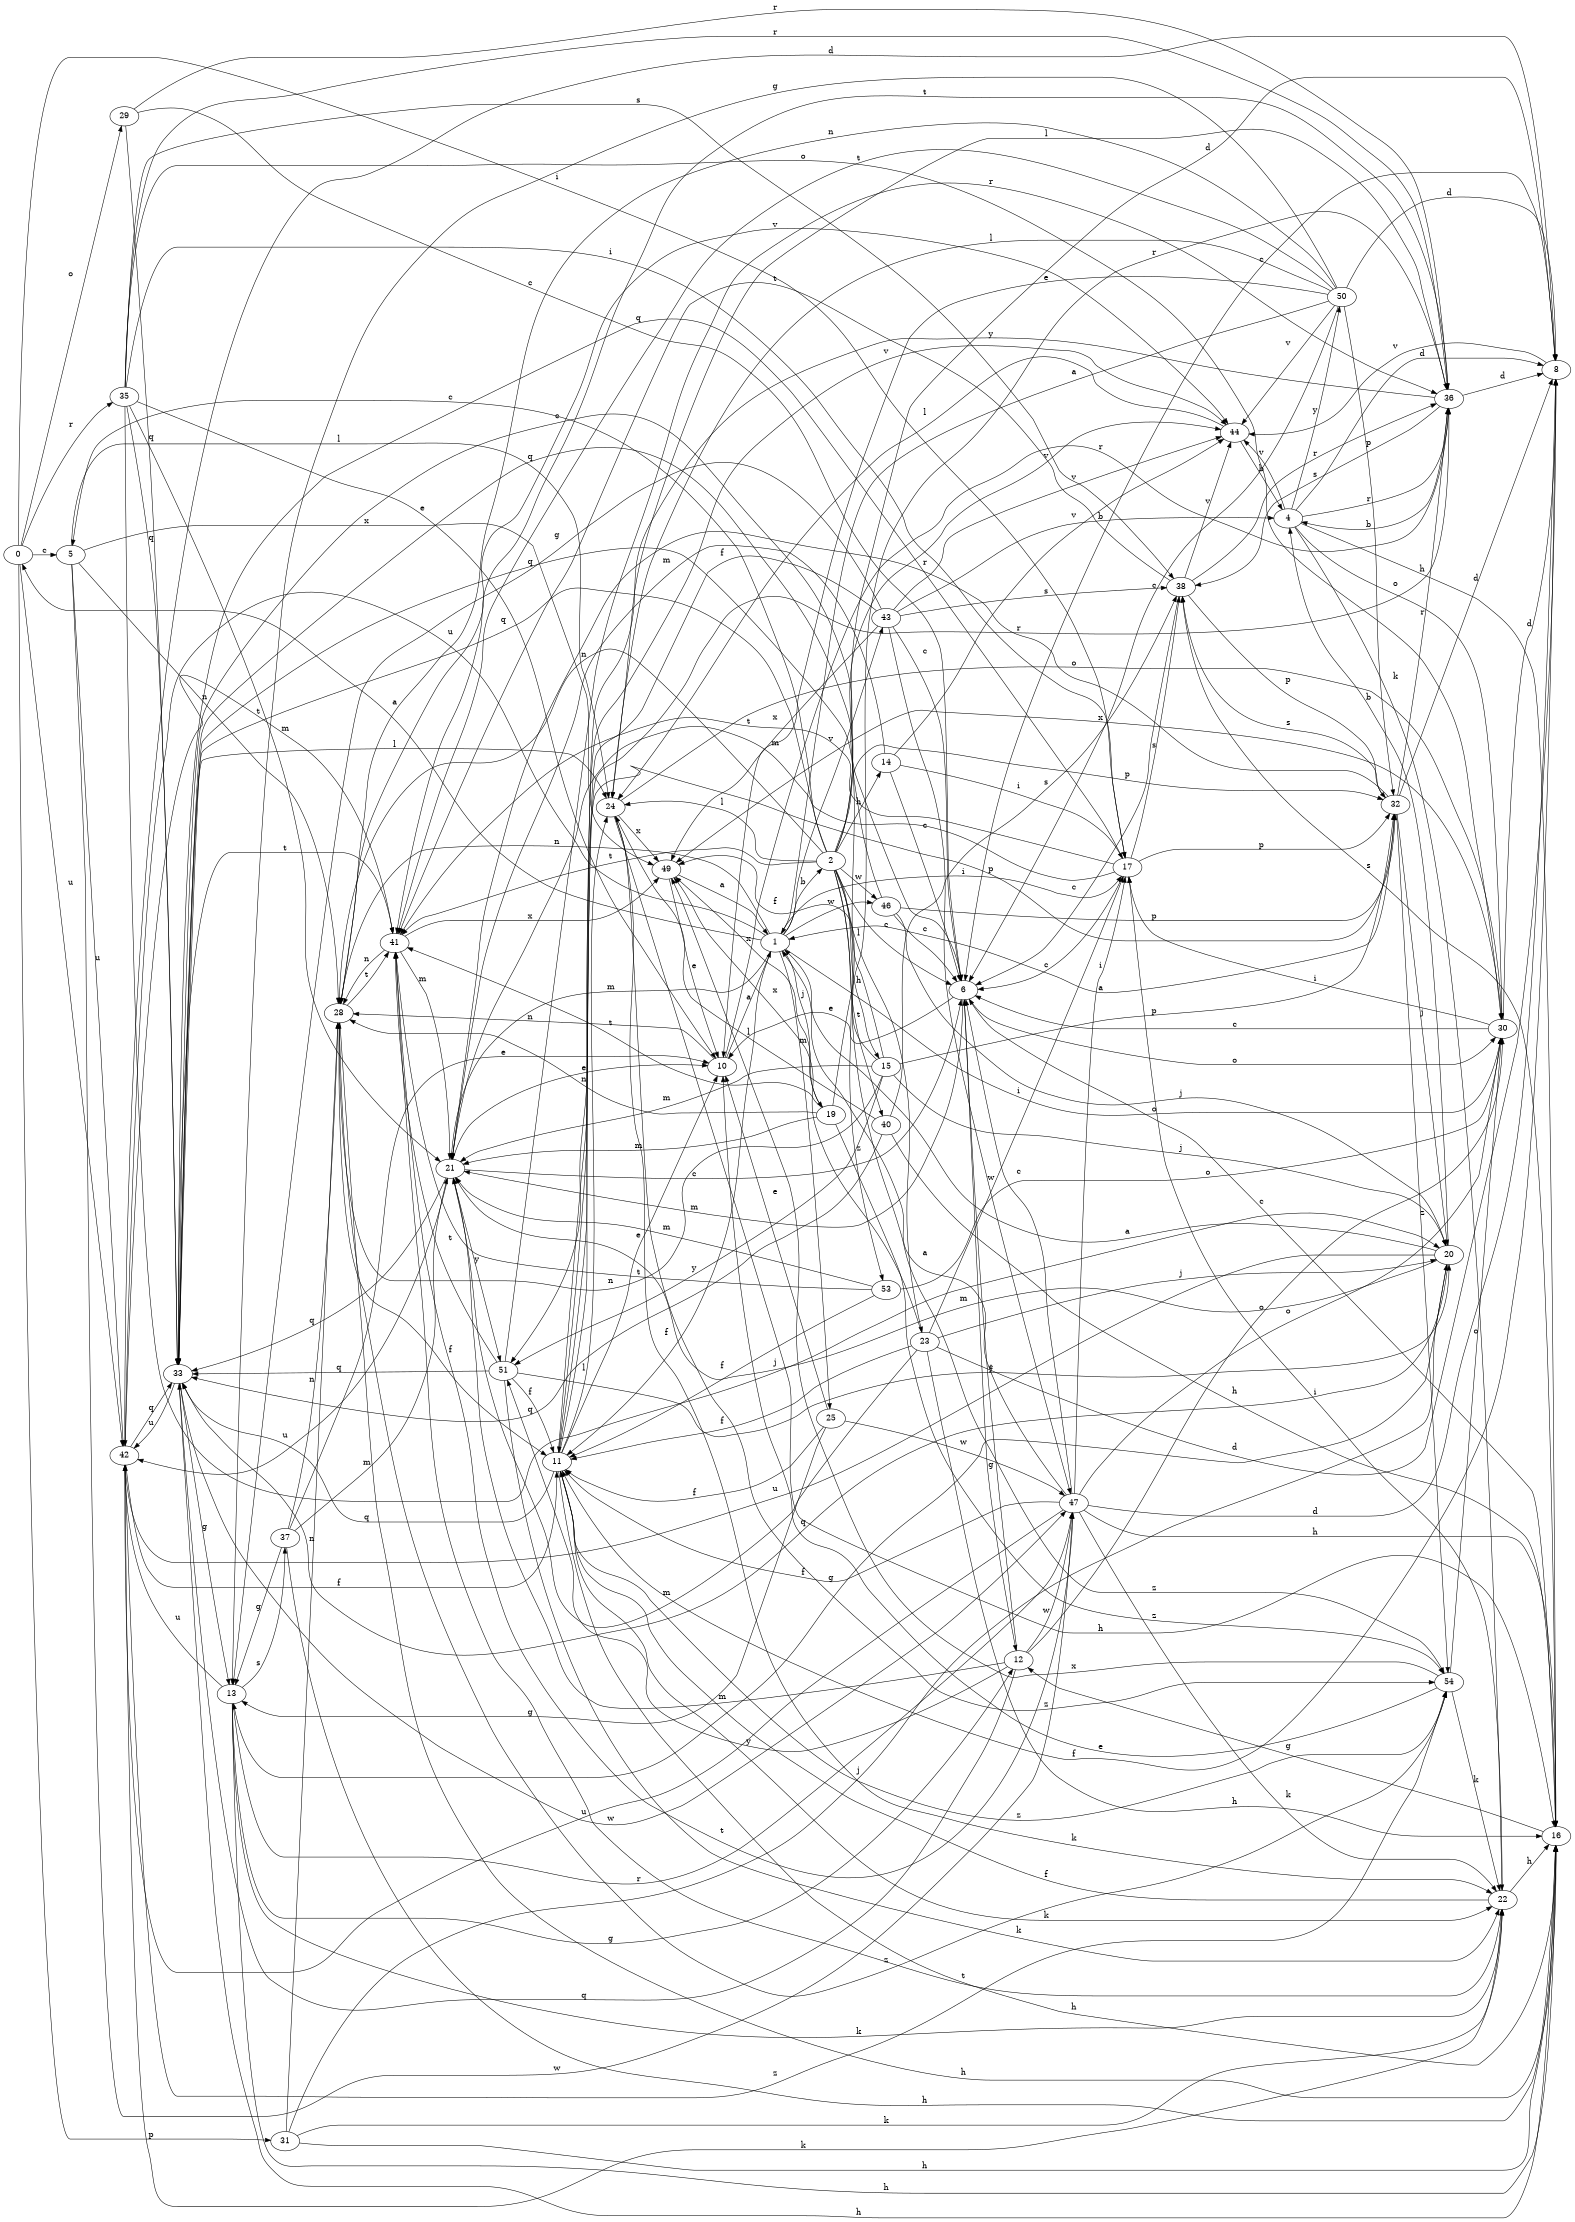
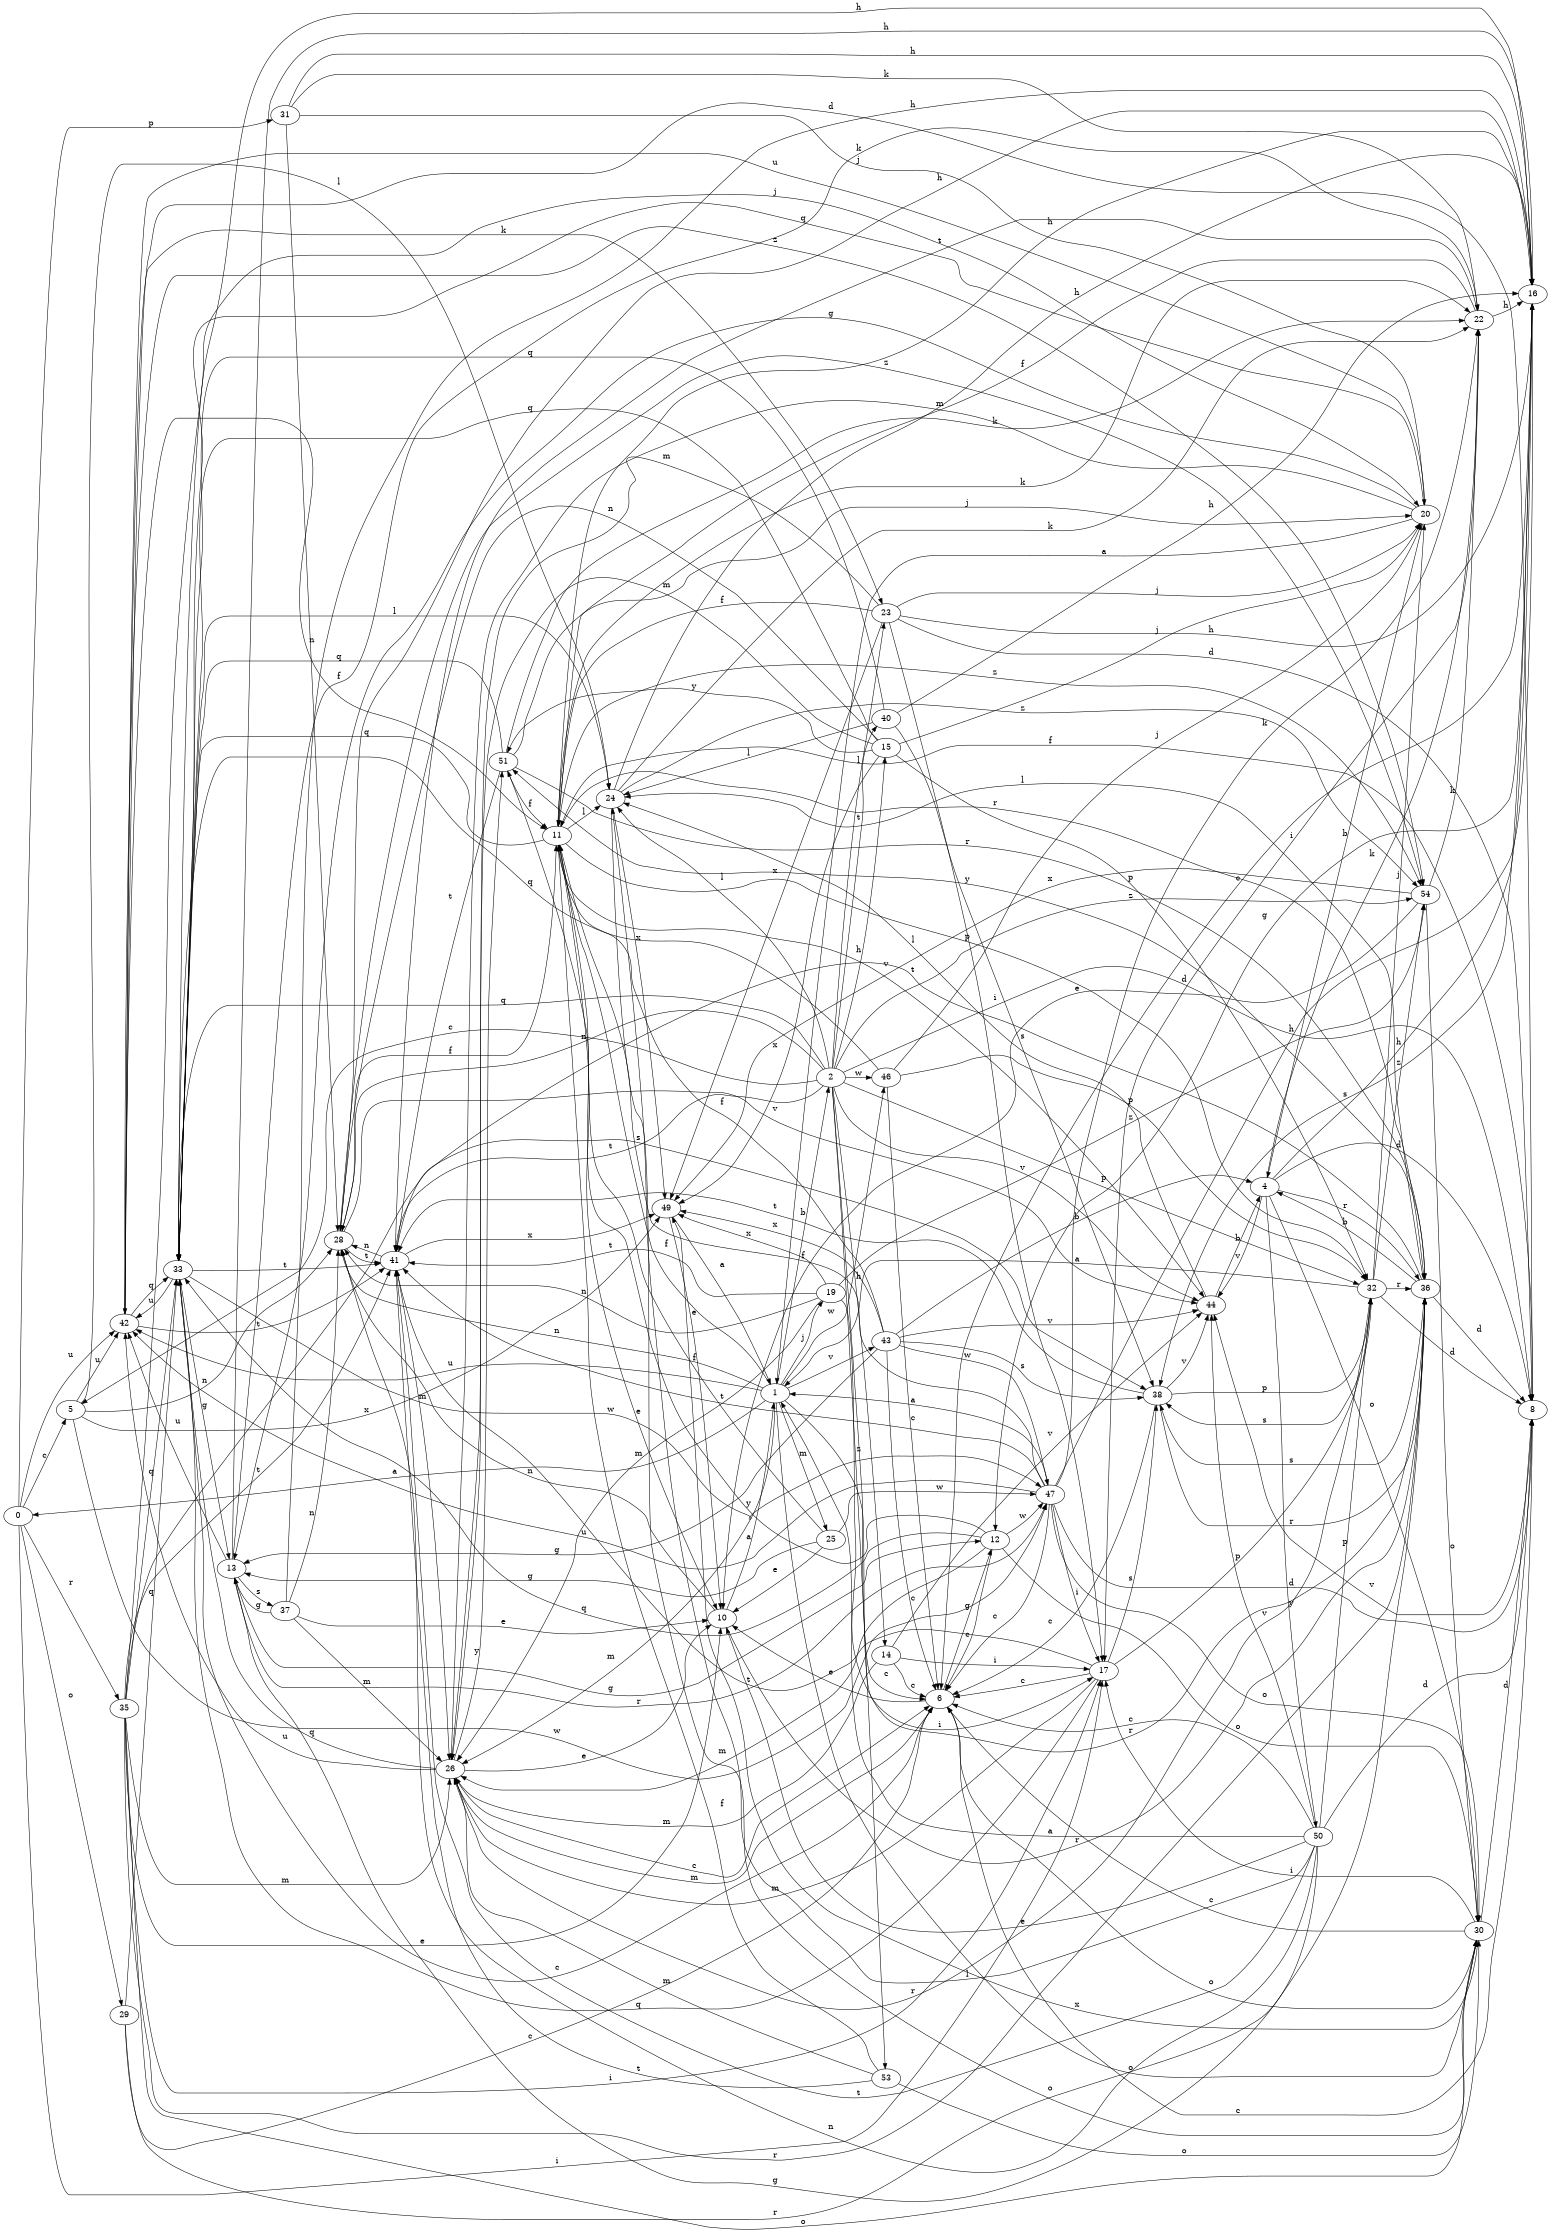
edge "15" -> "49": label "f" -> "x"
node "21": label "21" -> "26"
edge "35" -> "41": added, label "t"
edge "42" -> "22": now "42" -> "23"
